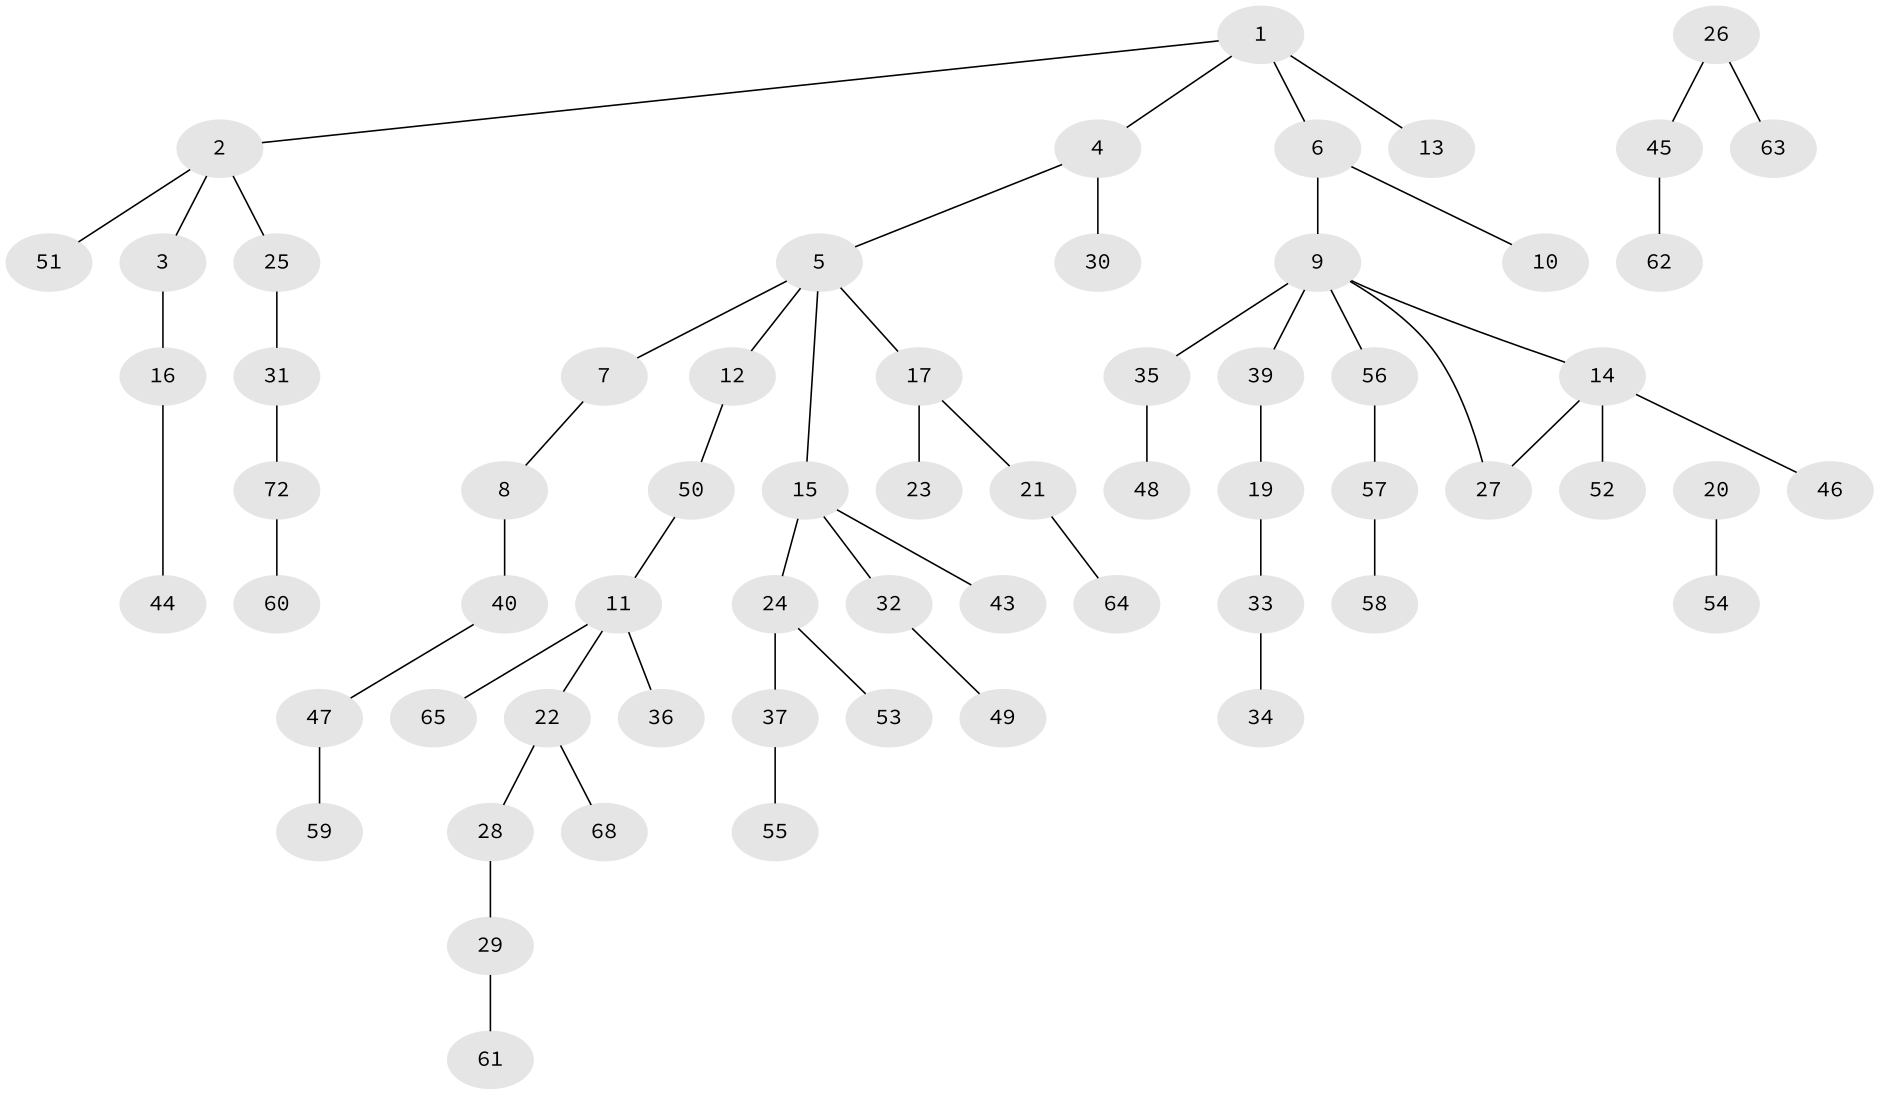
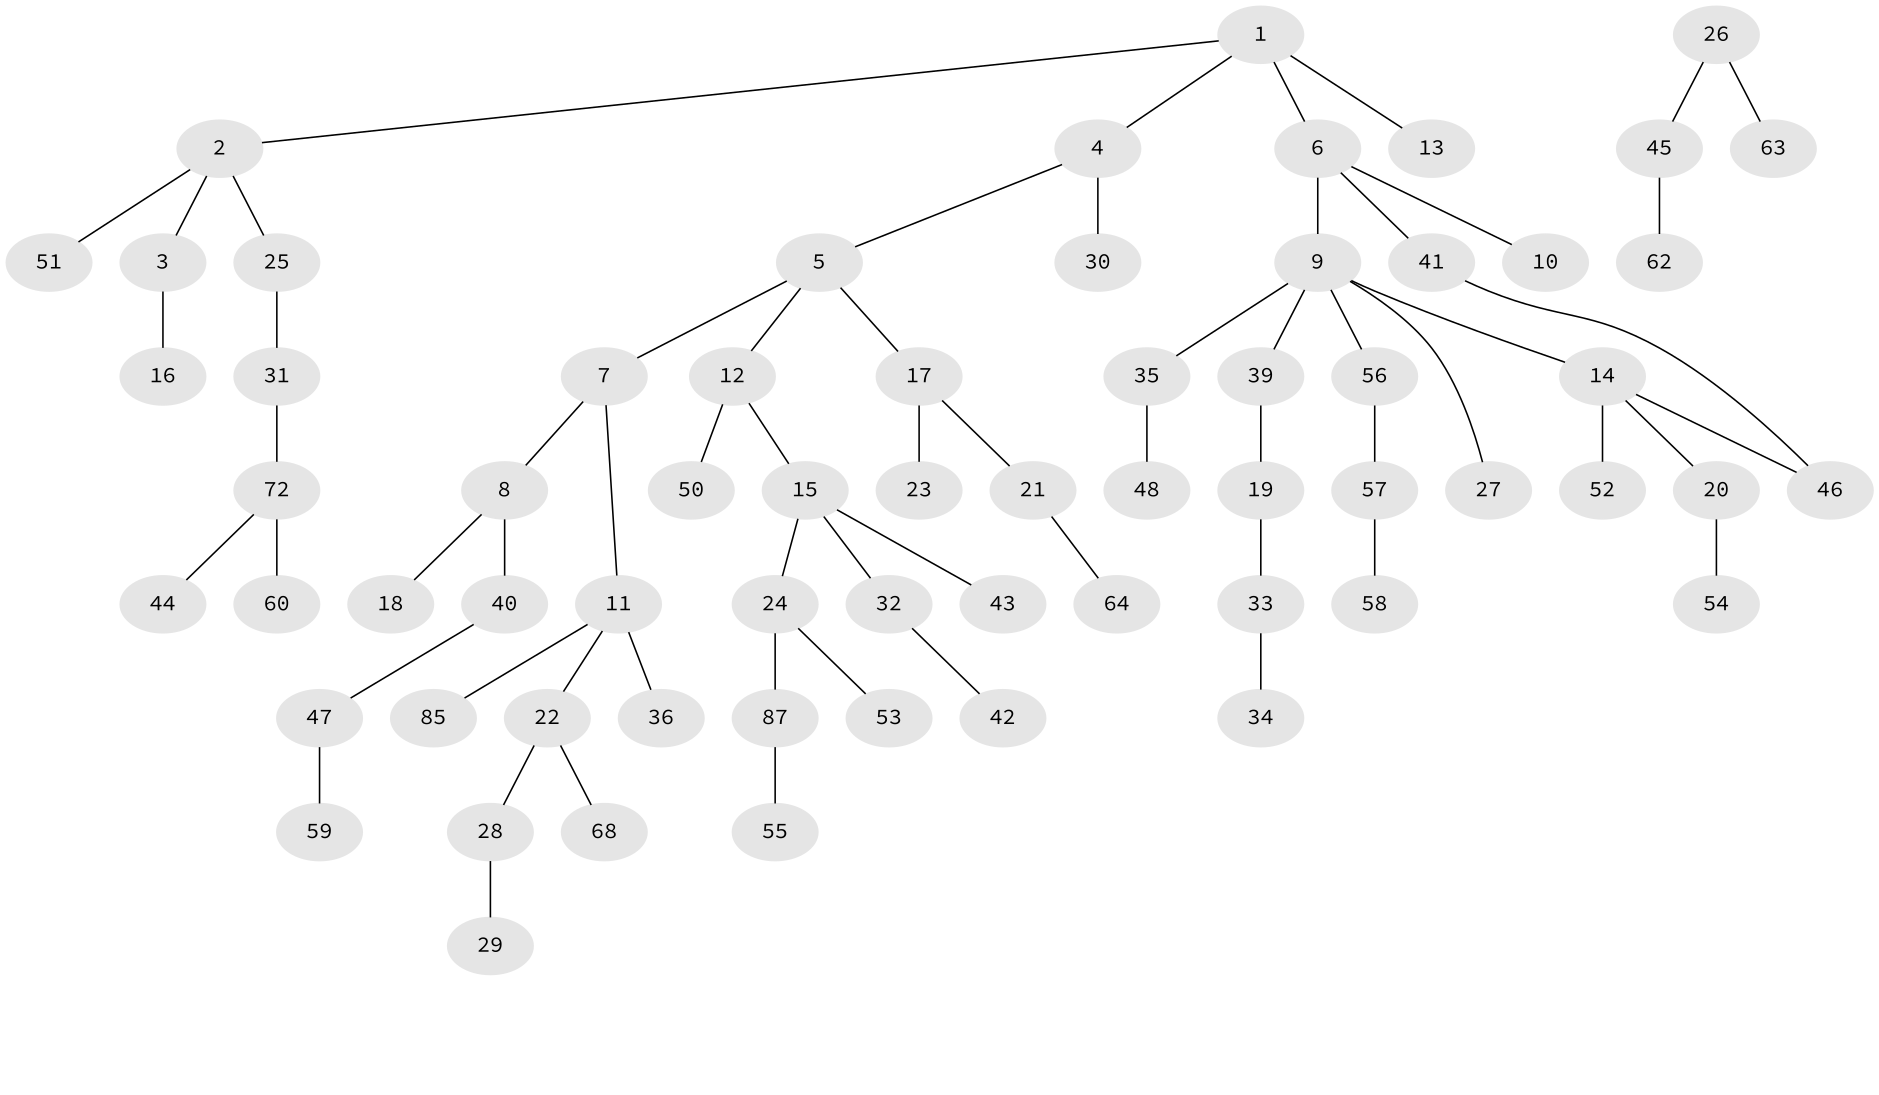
node "41": added
edge "5" -- "15": now "12" -- "15"
edge "14" -- "27": now "14" -- "20"
edge "16" -- "44": now "72" -- "44"
edge "50" -- "11": now "7" -- "11"
node "18": added
node "65": label "65" -> "85"
node "37": label "37" -> "87"
node "49": label "49" -> "42"
node "61": removed
